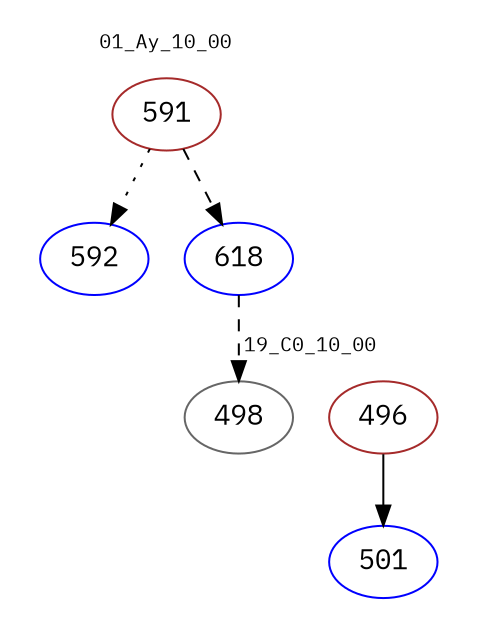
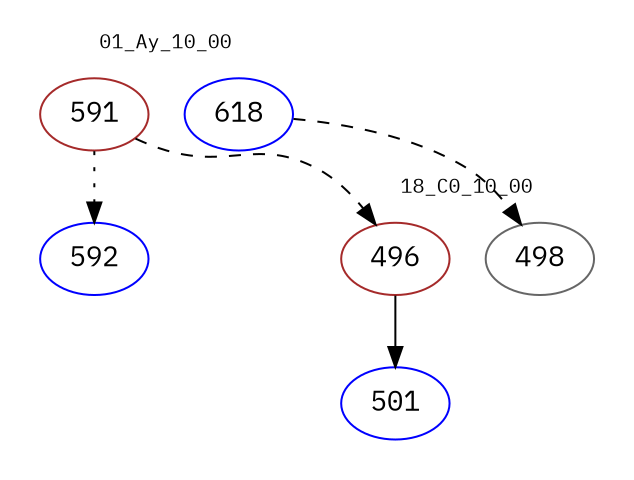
edge "591" -> "618": now "591" -> "496"
cluster "19_C0_10_00": label "19_C0_10_00" -> "18_C0_10_00"
